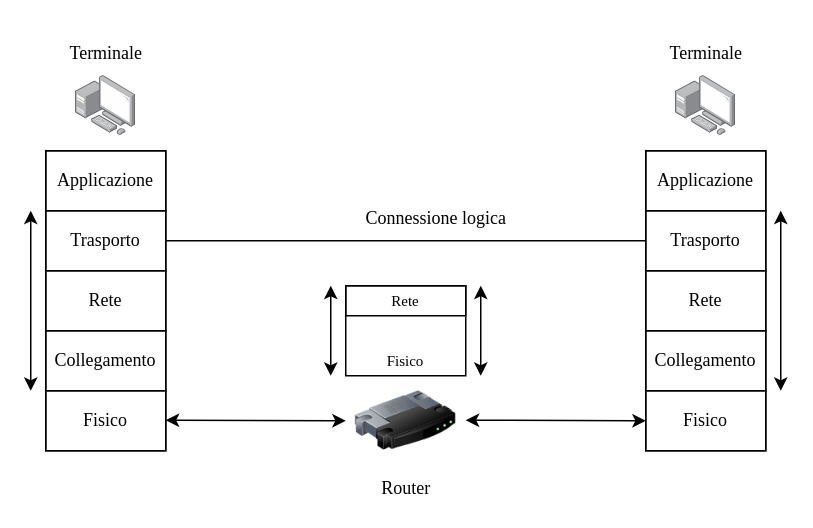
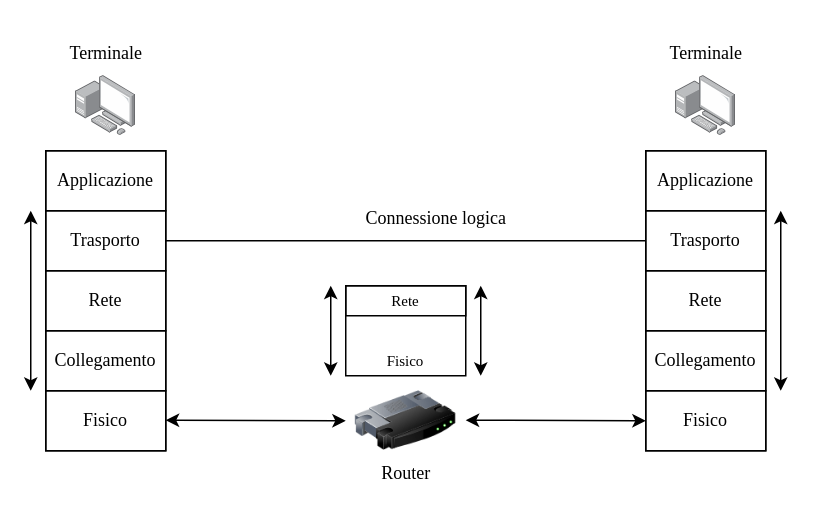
node "Router": moved (406, 488) -> (406, 473)
